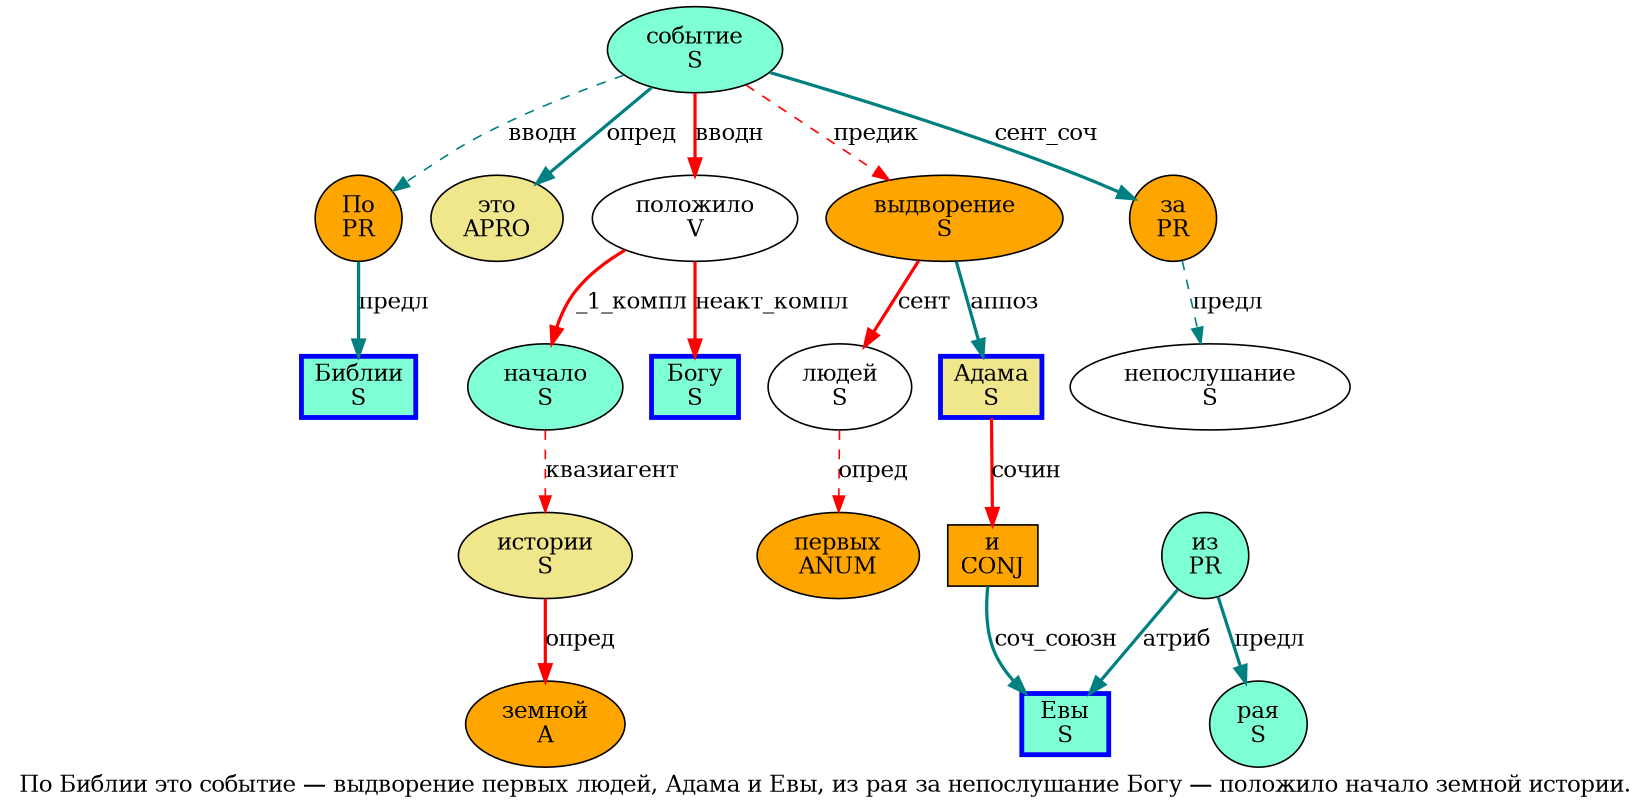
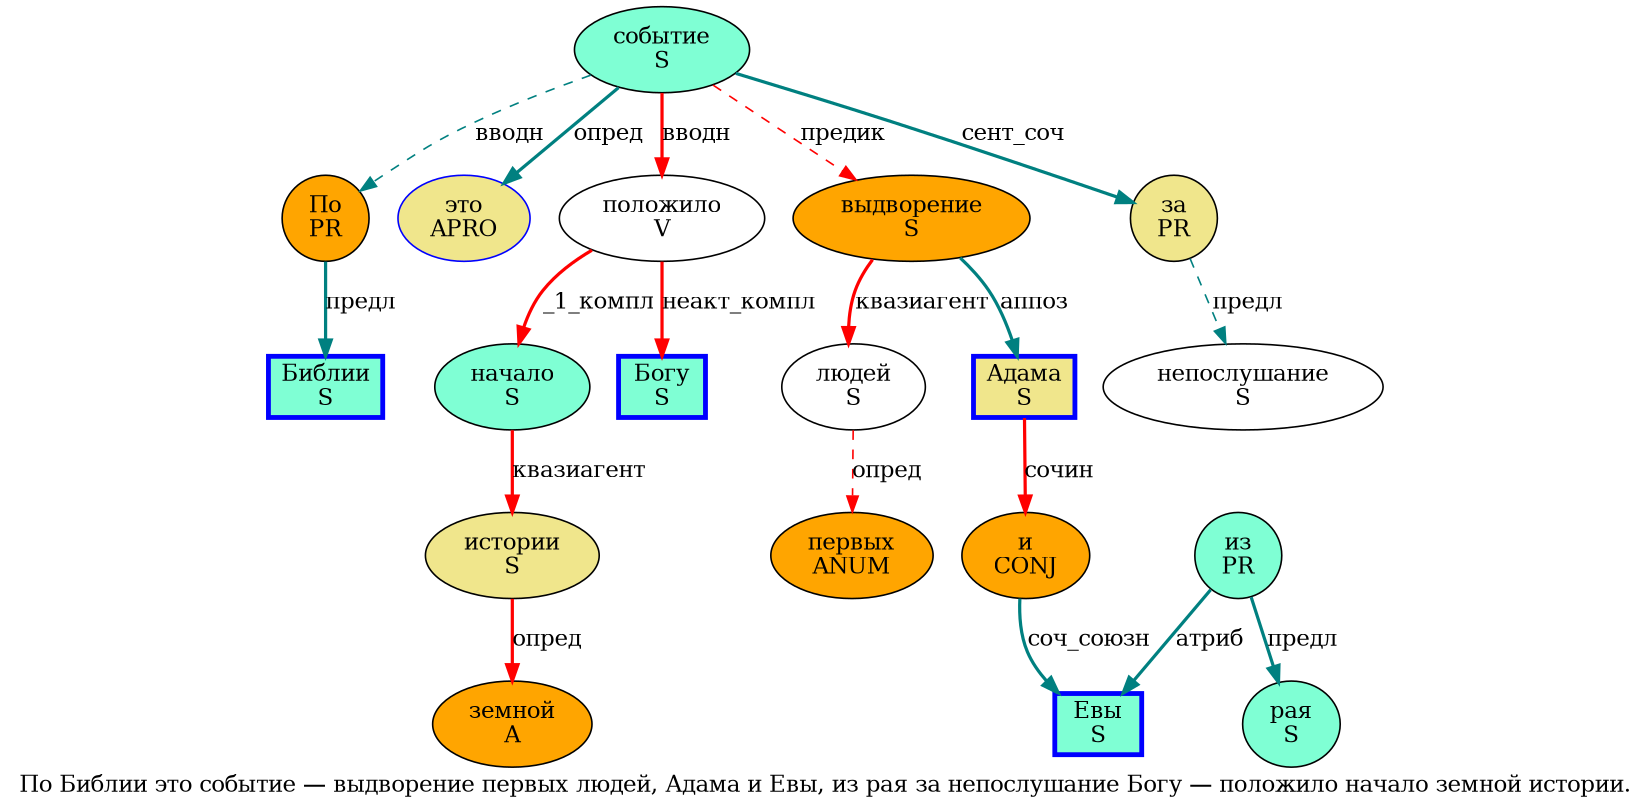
node "это APRO": color black -> blue
node "за PR": fillcolor orange -> khaki
edge "выдворение S" -> "людей S": label "сент" -> "квазиагент"
edge "начало S" -> "истории S": style dashed -> bold
node "и CONJ": shape box -> ellipse
